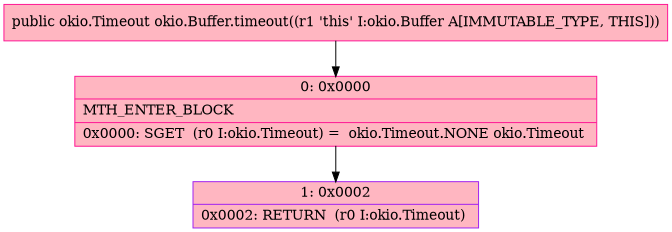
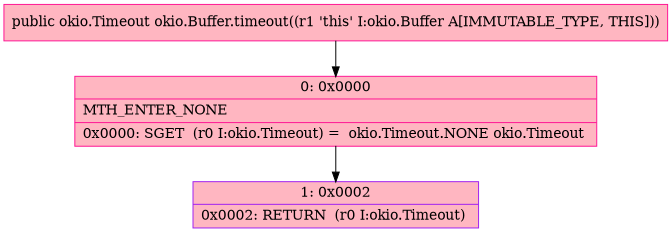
node "0: 0x0000": text "MTH_ENTER_BLOCK" -> "MTH_ENTER_NONE"
